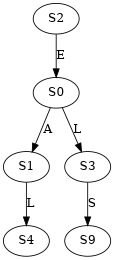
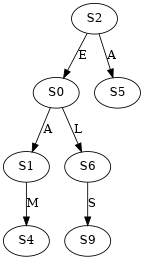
node "S5": added
node "S3": label "S3" -> "S6"
edge "S1" -> "S4": label "L" -> "M"
